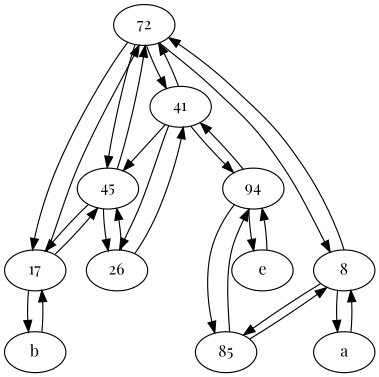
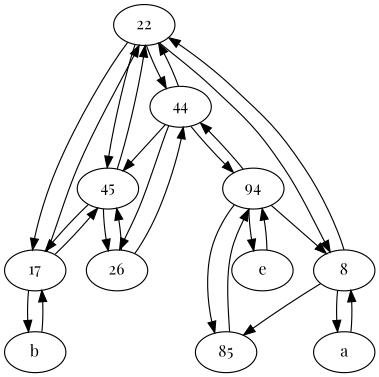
node "72": label "72" -> "22"
node "41": label "41" -> "44"
edge "85" -> "8": now "94" -> "8"
